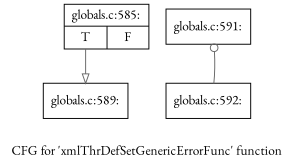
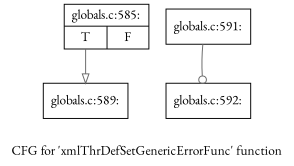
edge "globals.c:592:" -> "globals.c:591:": reversed
